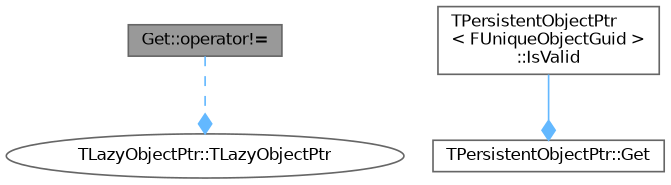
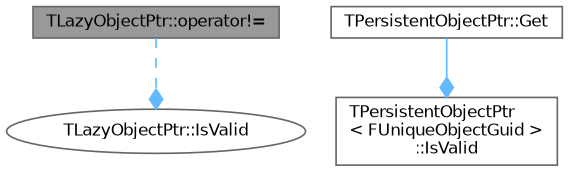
node "Get::operator!=": label "Get::operator!=" -> "TLazyObjectPtr::operator!="
edge "TPersistentObjectPtr < FUniqueObjectGuid > ::IsValid" -> "TPersistentObjectPtr::Get": reversed
node "TLazyObjectPtr::TLazyObjectPtr": label "TLazyObjectPtr::TLazyObjectPtr" -> "TLazyObjectPtr::IsValid"
